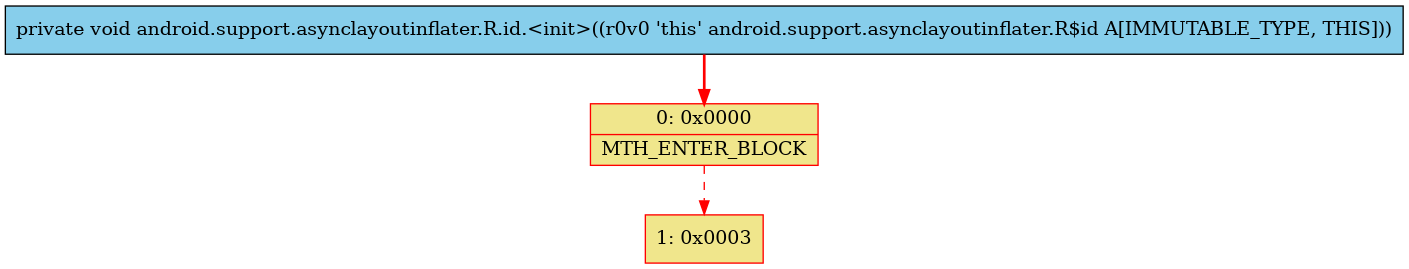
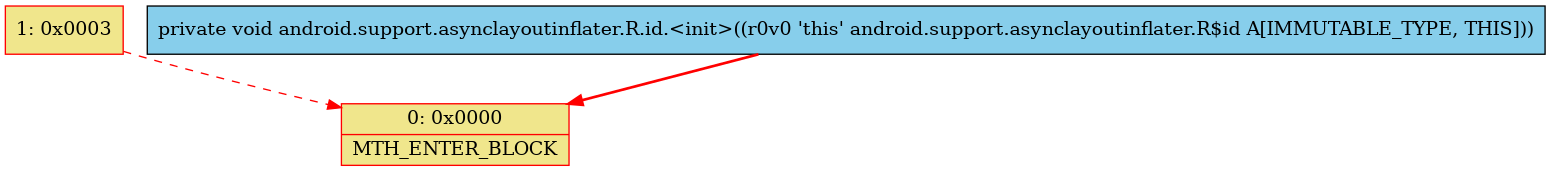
edge "0: 0x0000" -> "1: 0x0003": reversed
